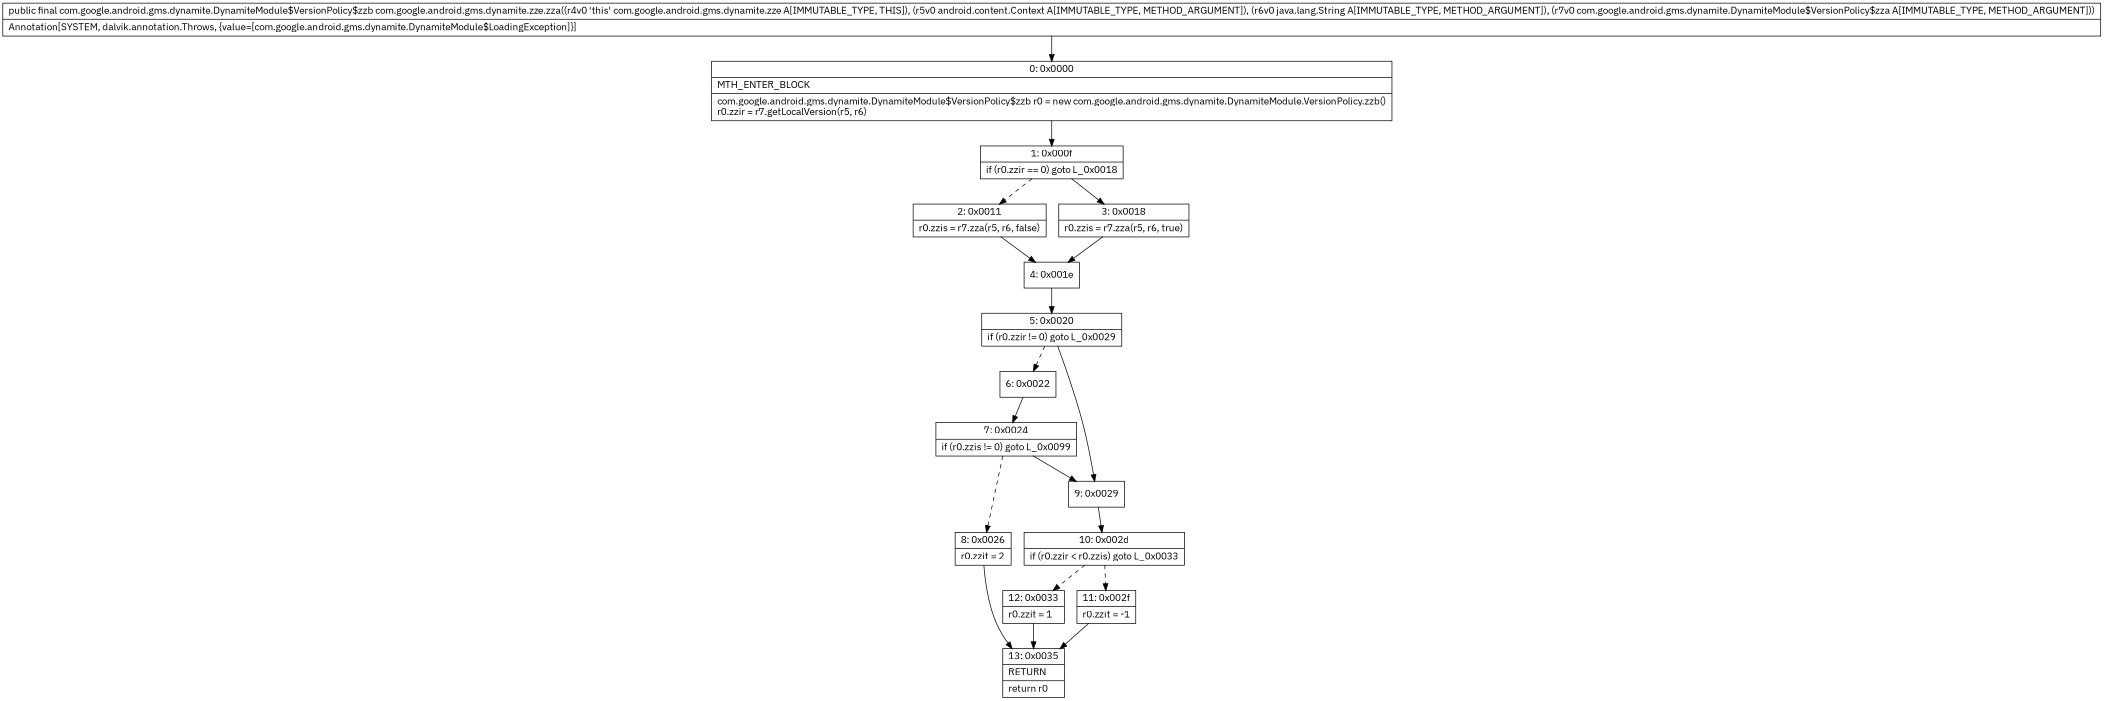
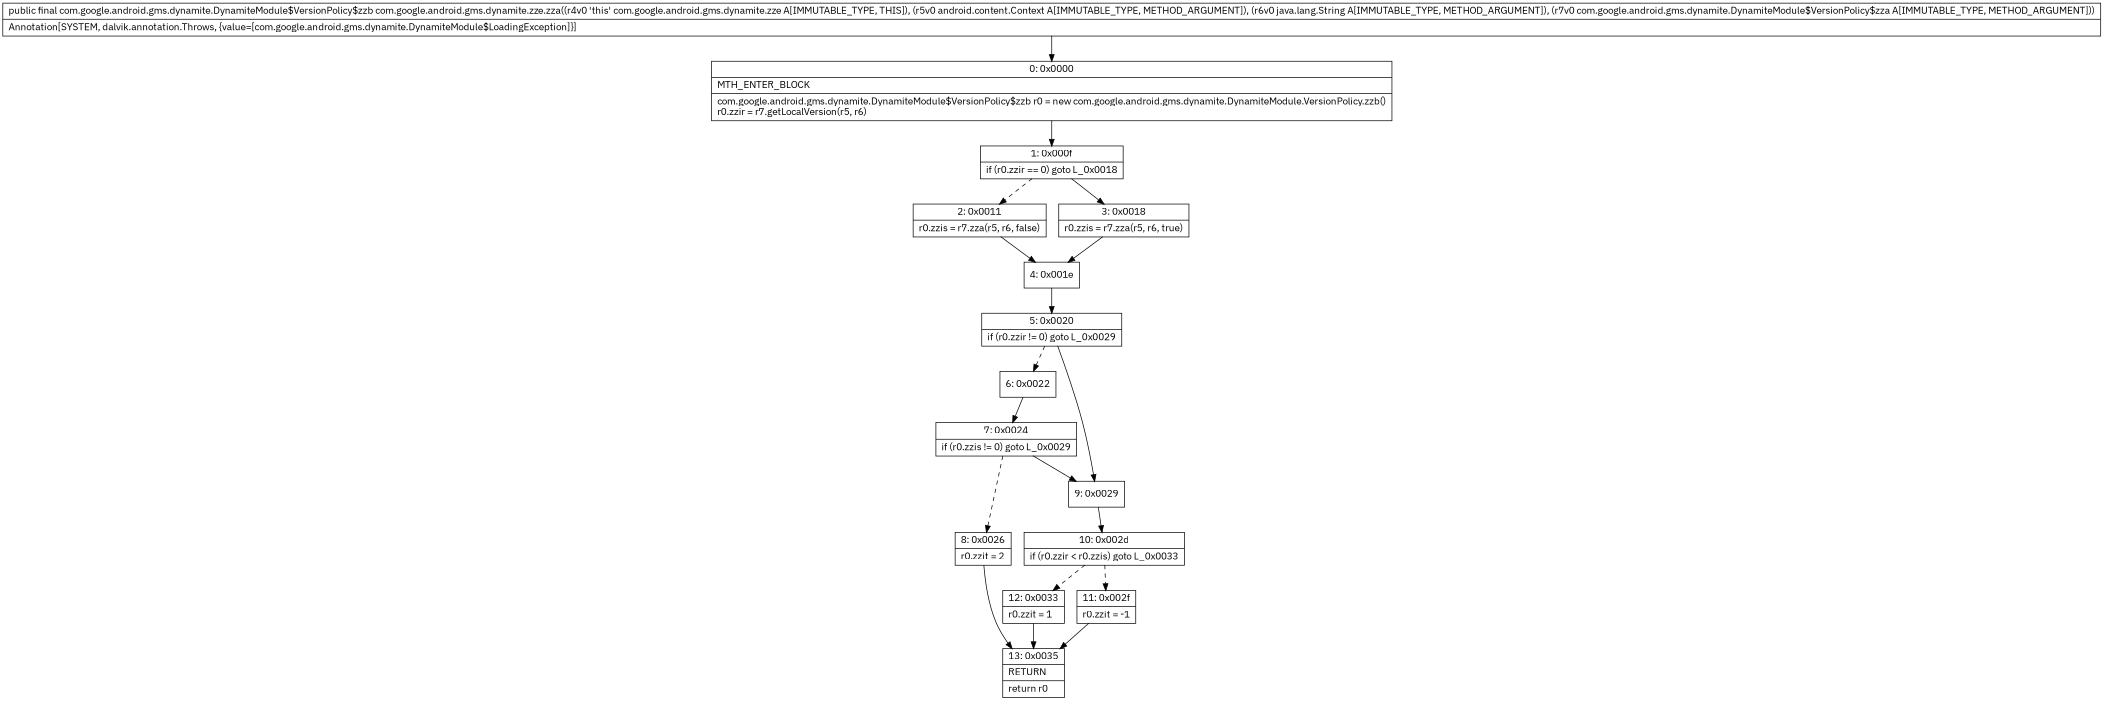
node "7: 0x0024": text "if (r0.zzis != 0) goto L_0x0099" -> "if (r0.zzis != 0) goto L_0x0029"
